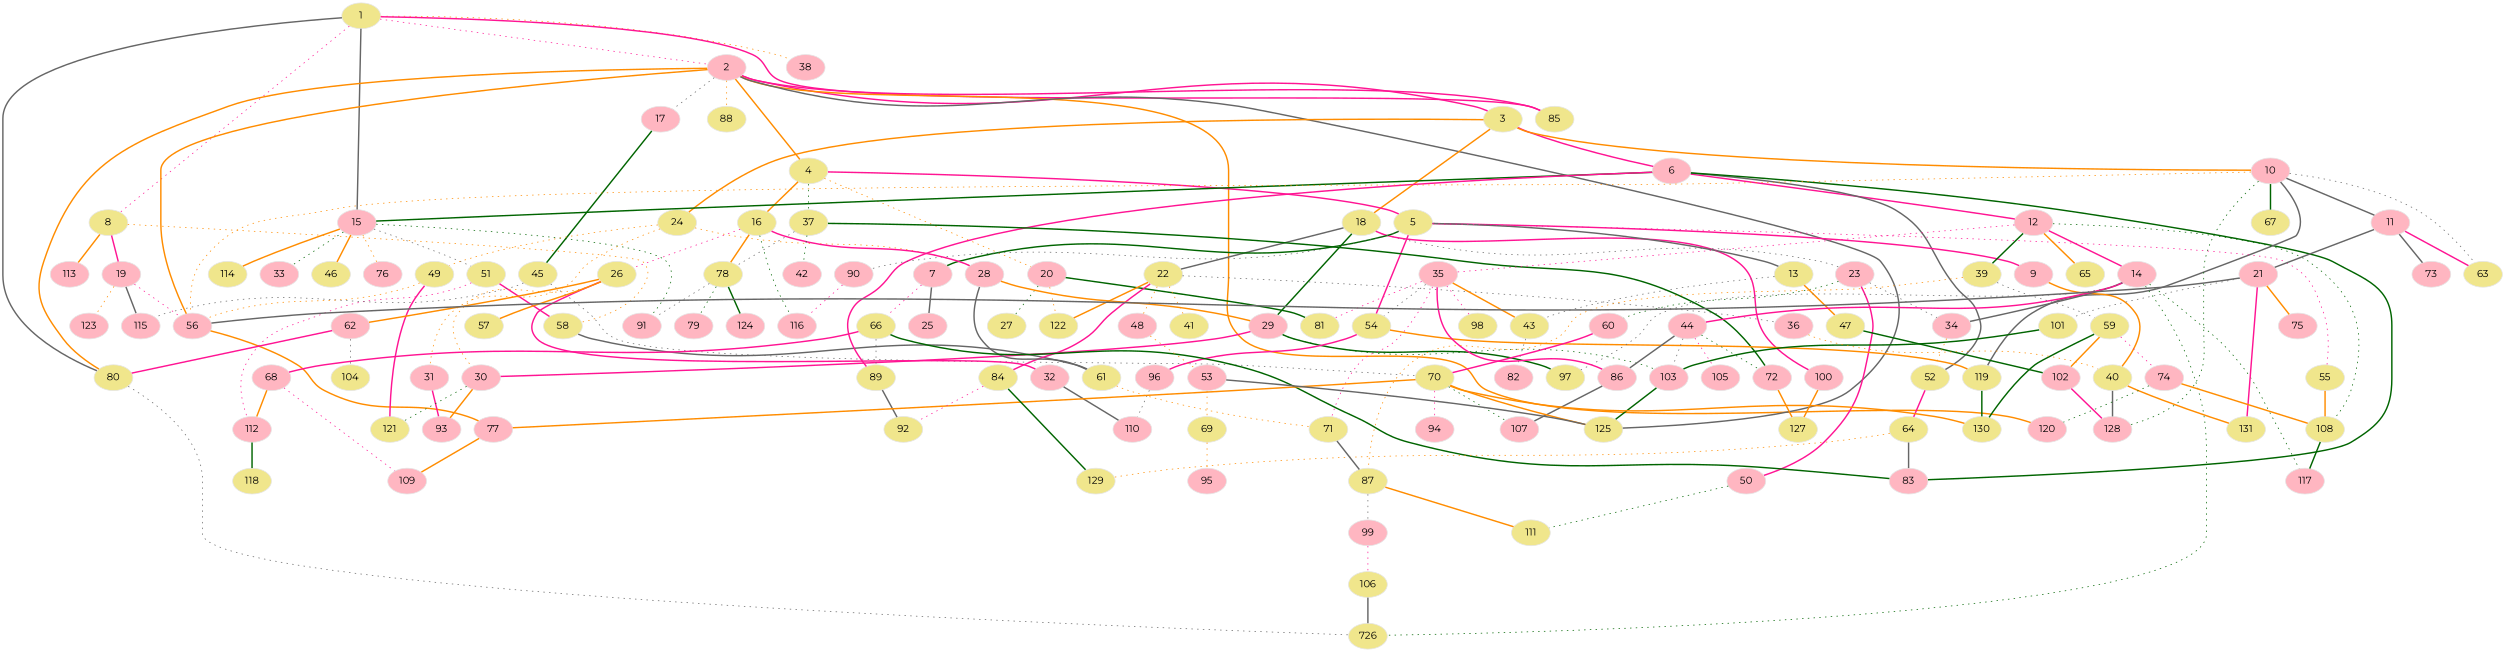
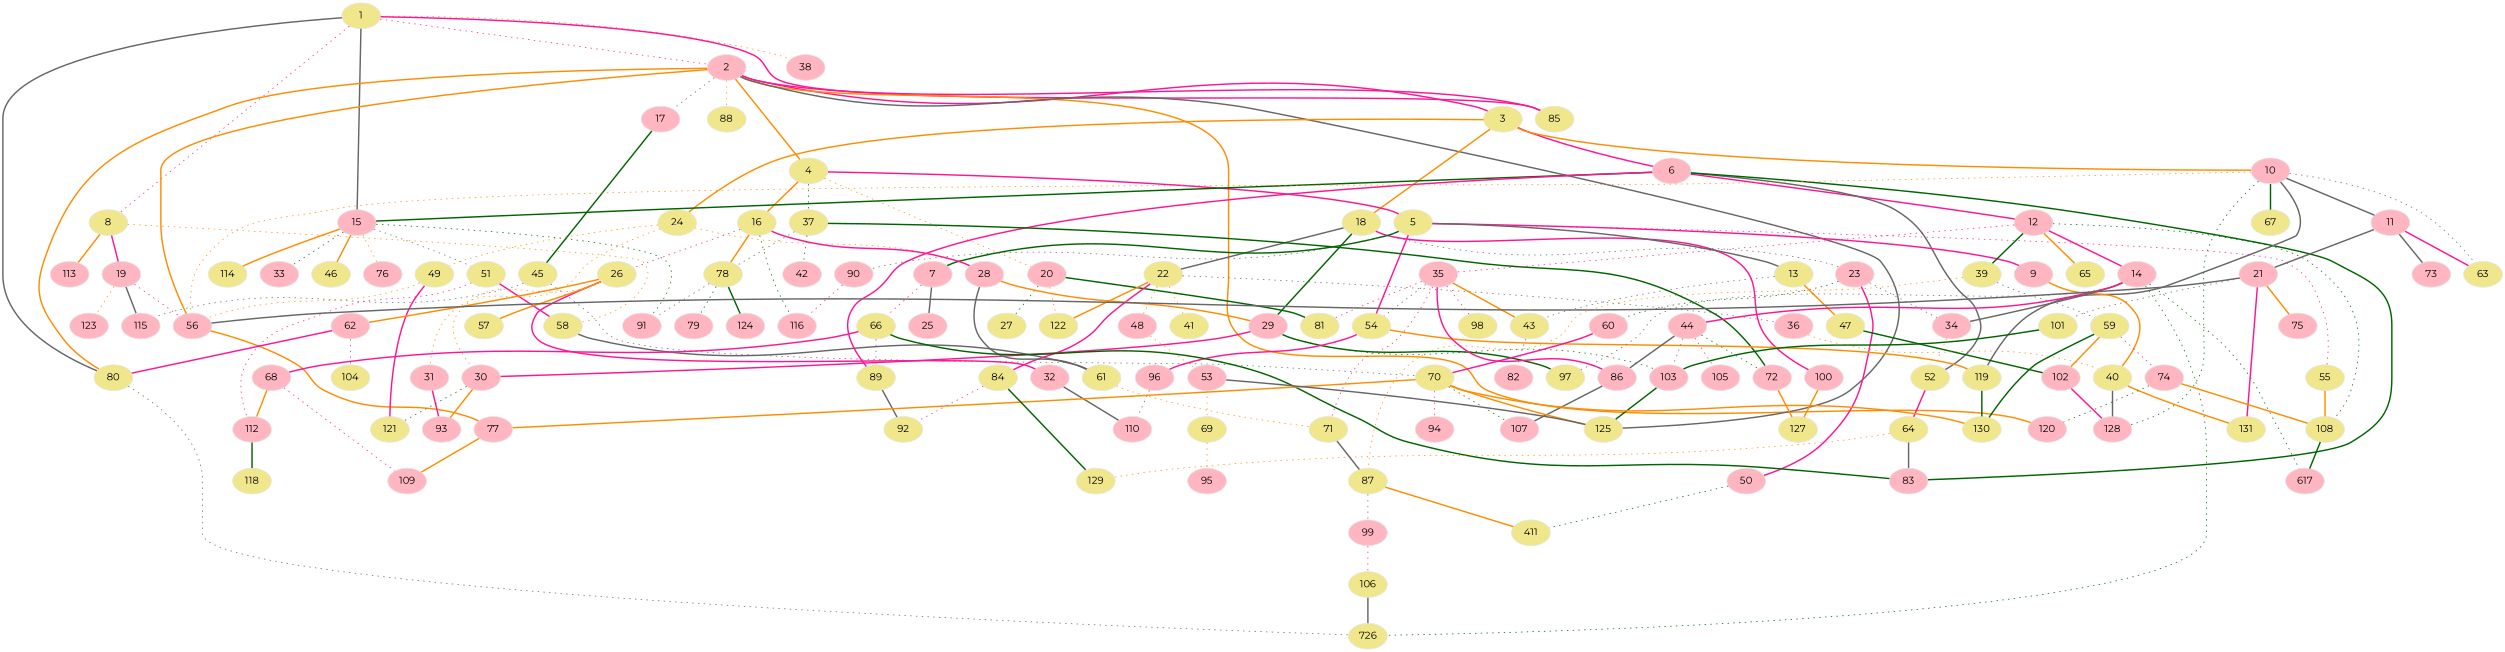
node "117": label "117" -> "617"
node "111": label "111" -> "411"
